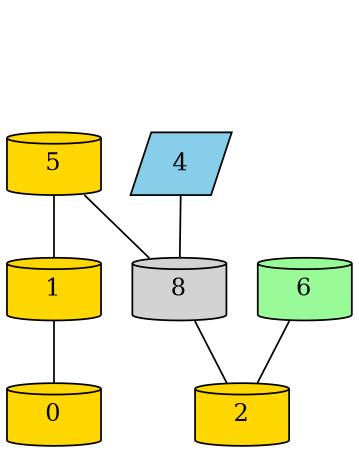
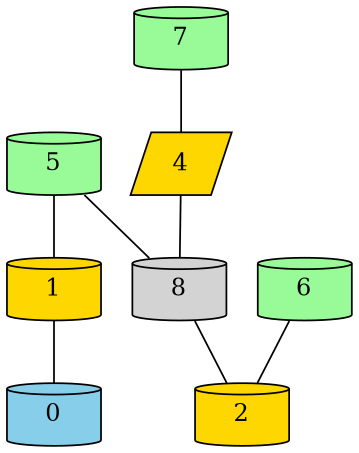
node "7": added
node "5": fillcolor gold -> palegreen
node "4": fillcolor skyblue -> gold
node "0": fillcolor gold -> skyblue
